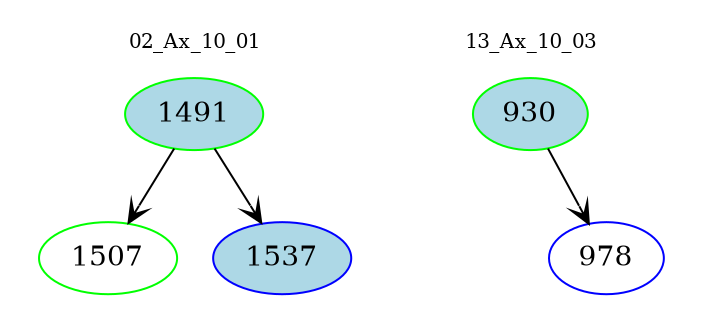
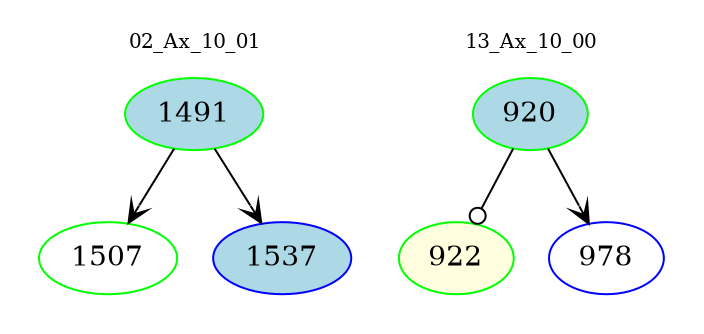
cluster "13_Ax_10_03": label "13_Ax_10_03" -> "13_Ax_10_00"
node "930": label "930" -> "920"
node "922": added
